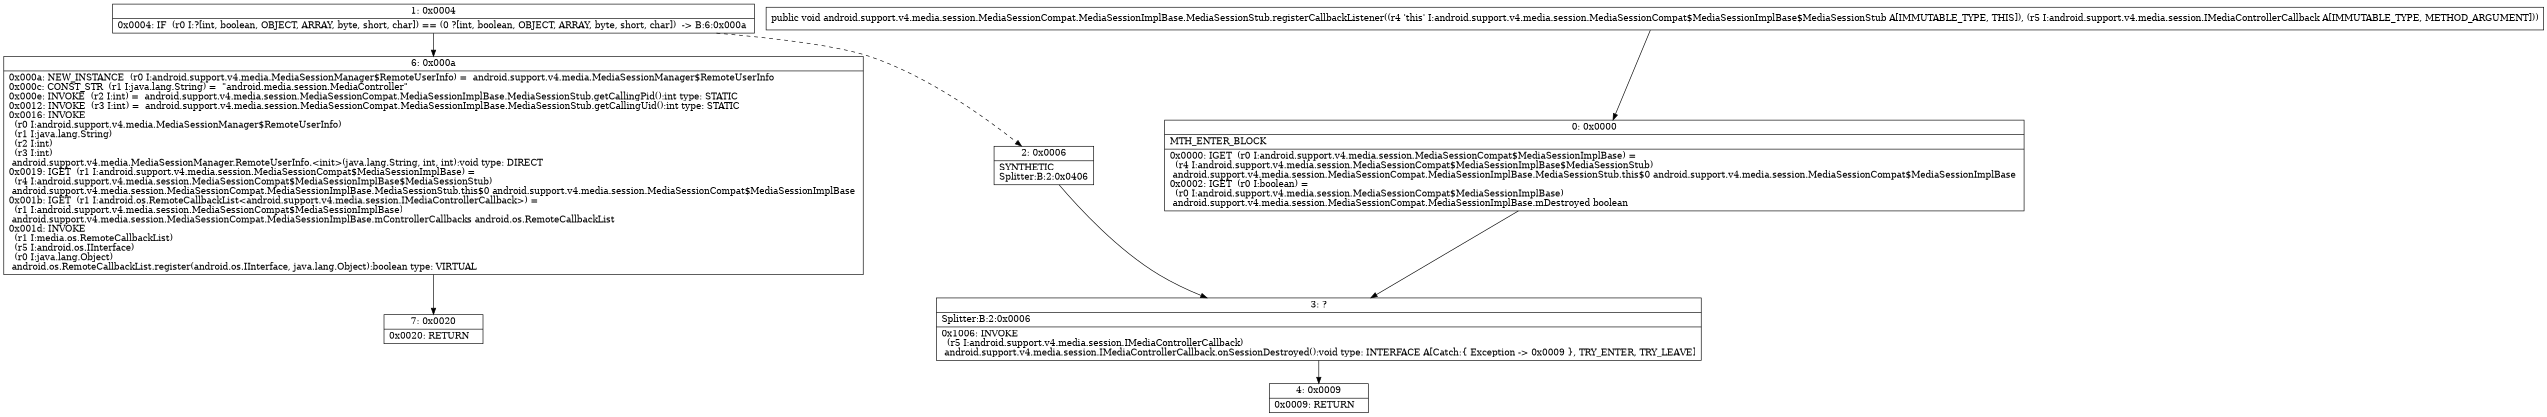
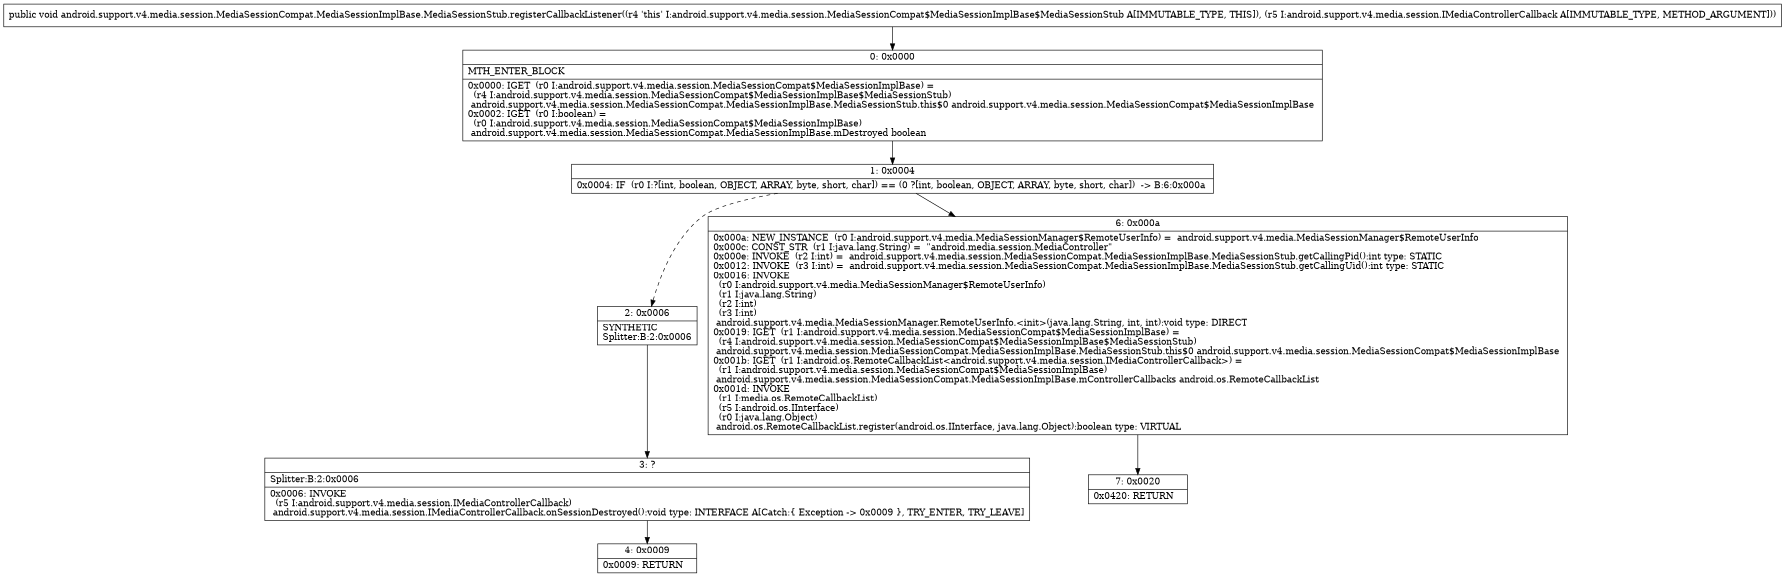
node "2: 0x0006": text "Splitter:B:2:0x0406" -> "Splitter:B:2:0x0006"
edge "0: 0x0000" -> "3: ?": now "0: 0x0000" -> "1: 0x0004"
node "3: ?": text "0x1006: INVOKE" -> "0x0006: INVOKE"
node "7: 0x0020": text "0x0020: RETURN" -> "0x0420: RETURN"
